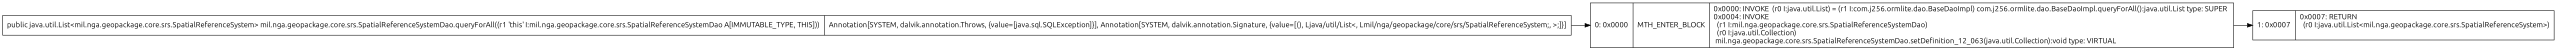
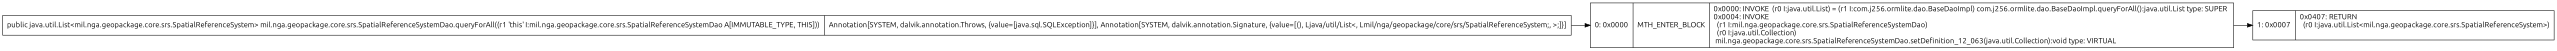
node "1: 0x0007": text "0x0007: RETURN" -> "0x0407: RETURN"
